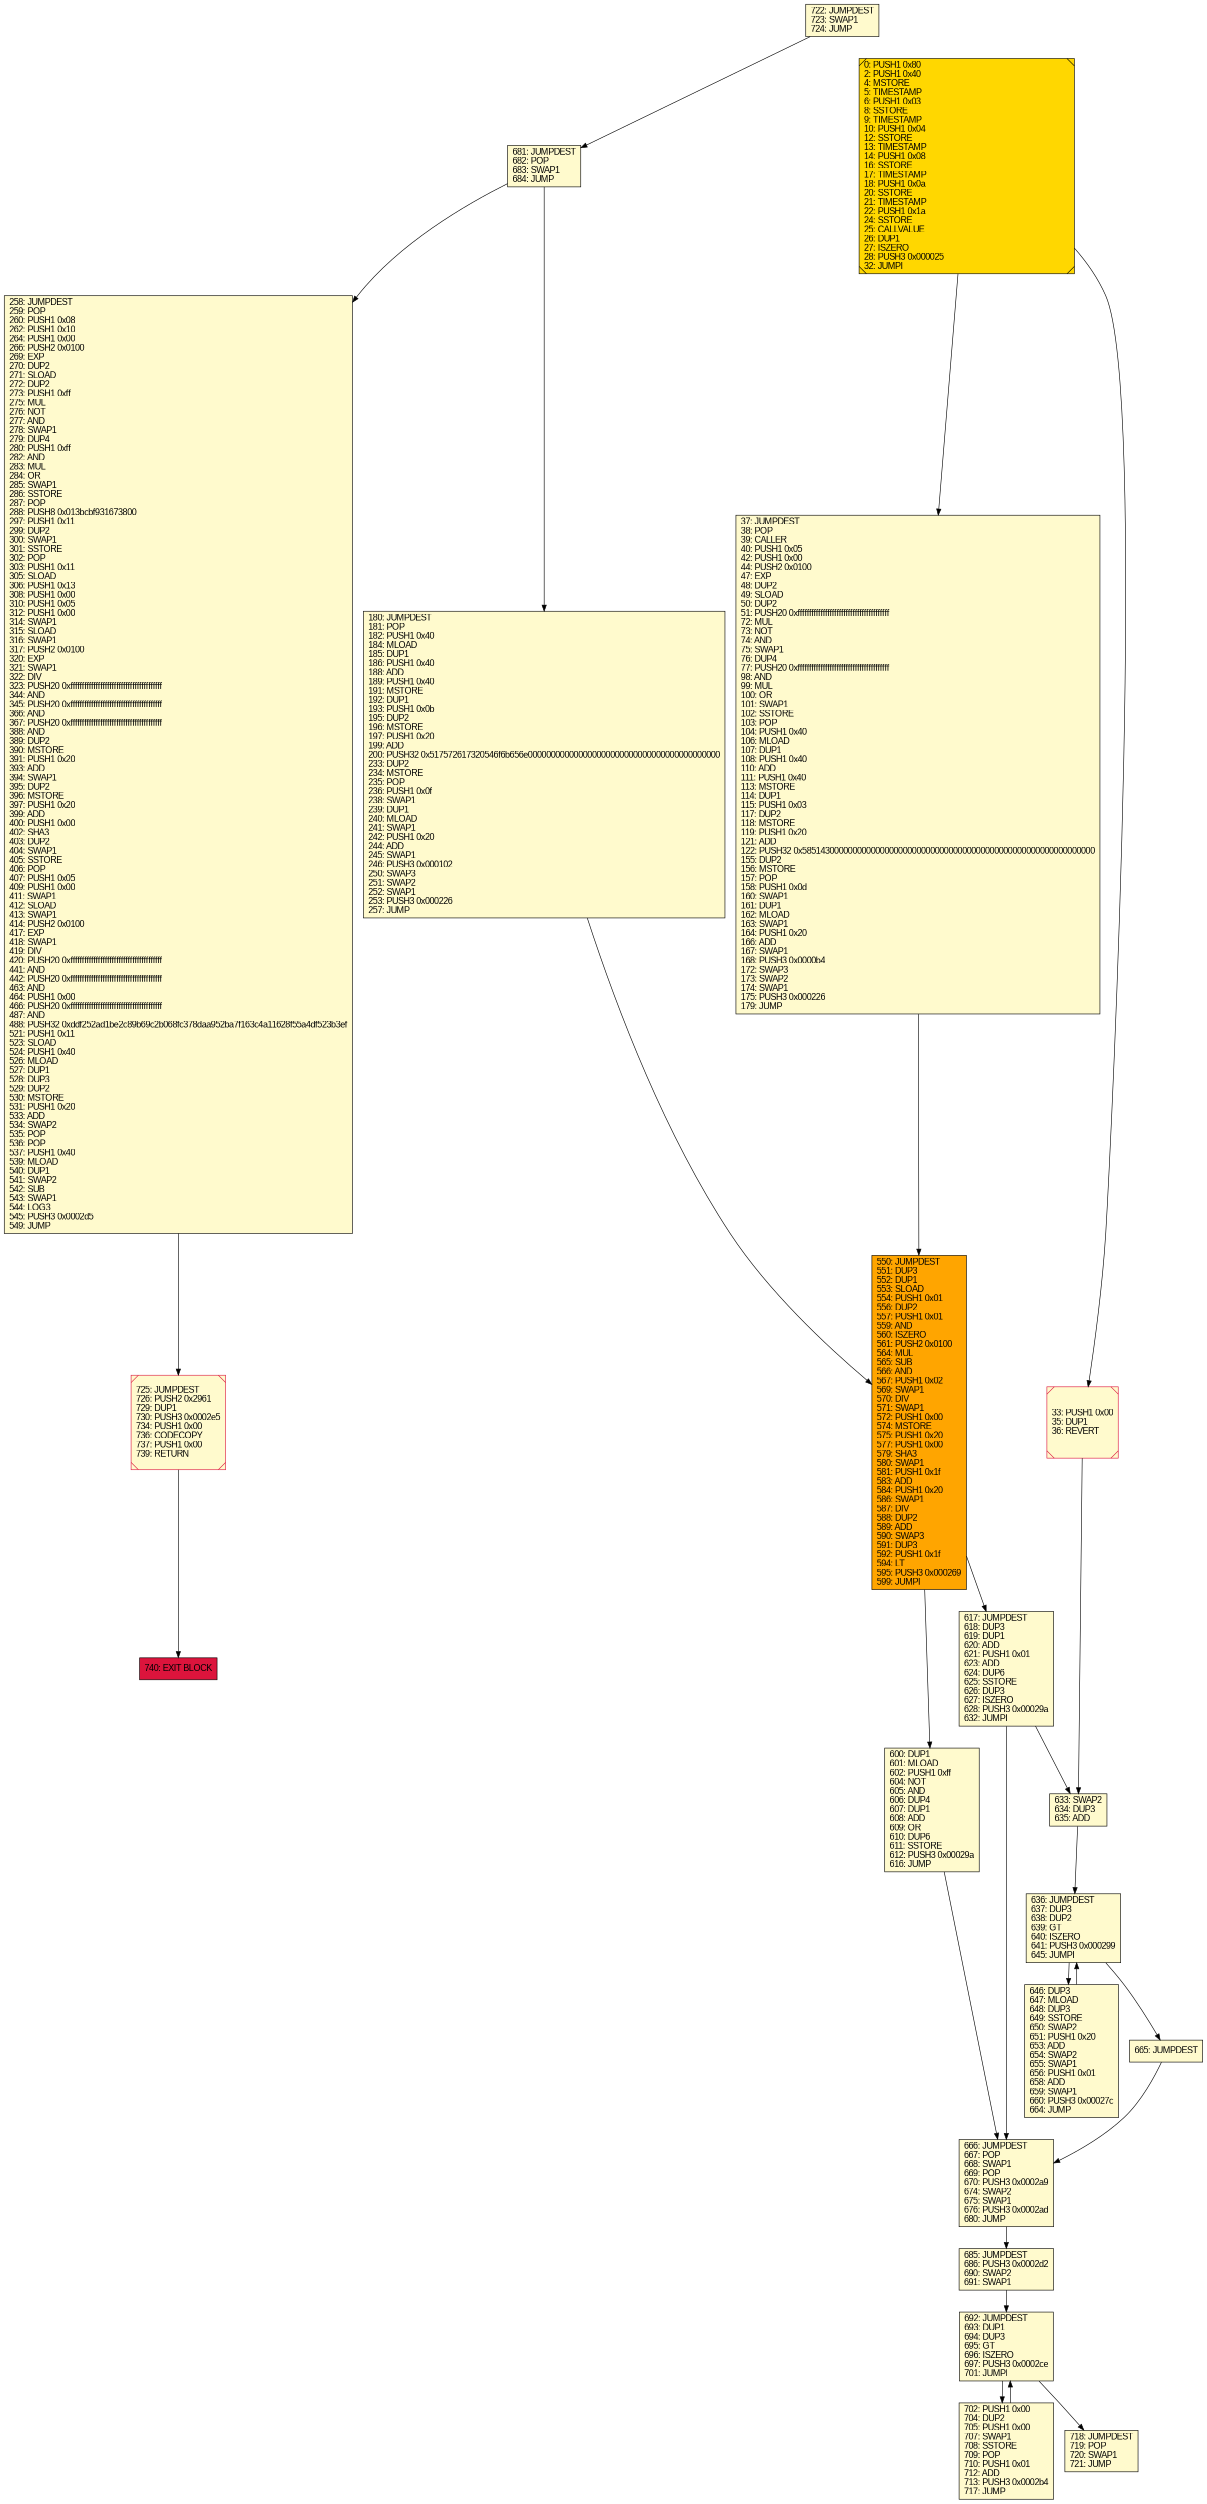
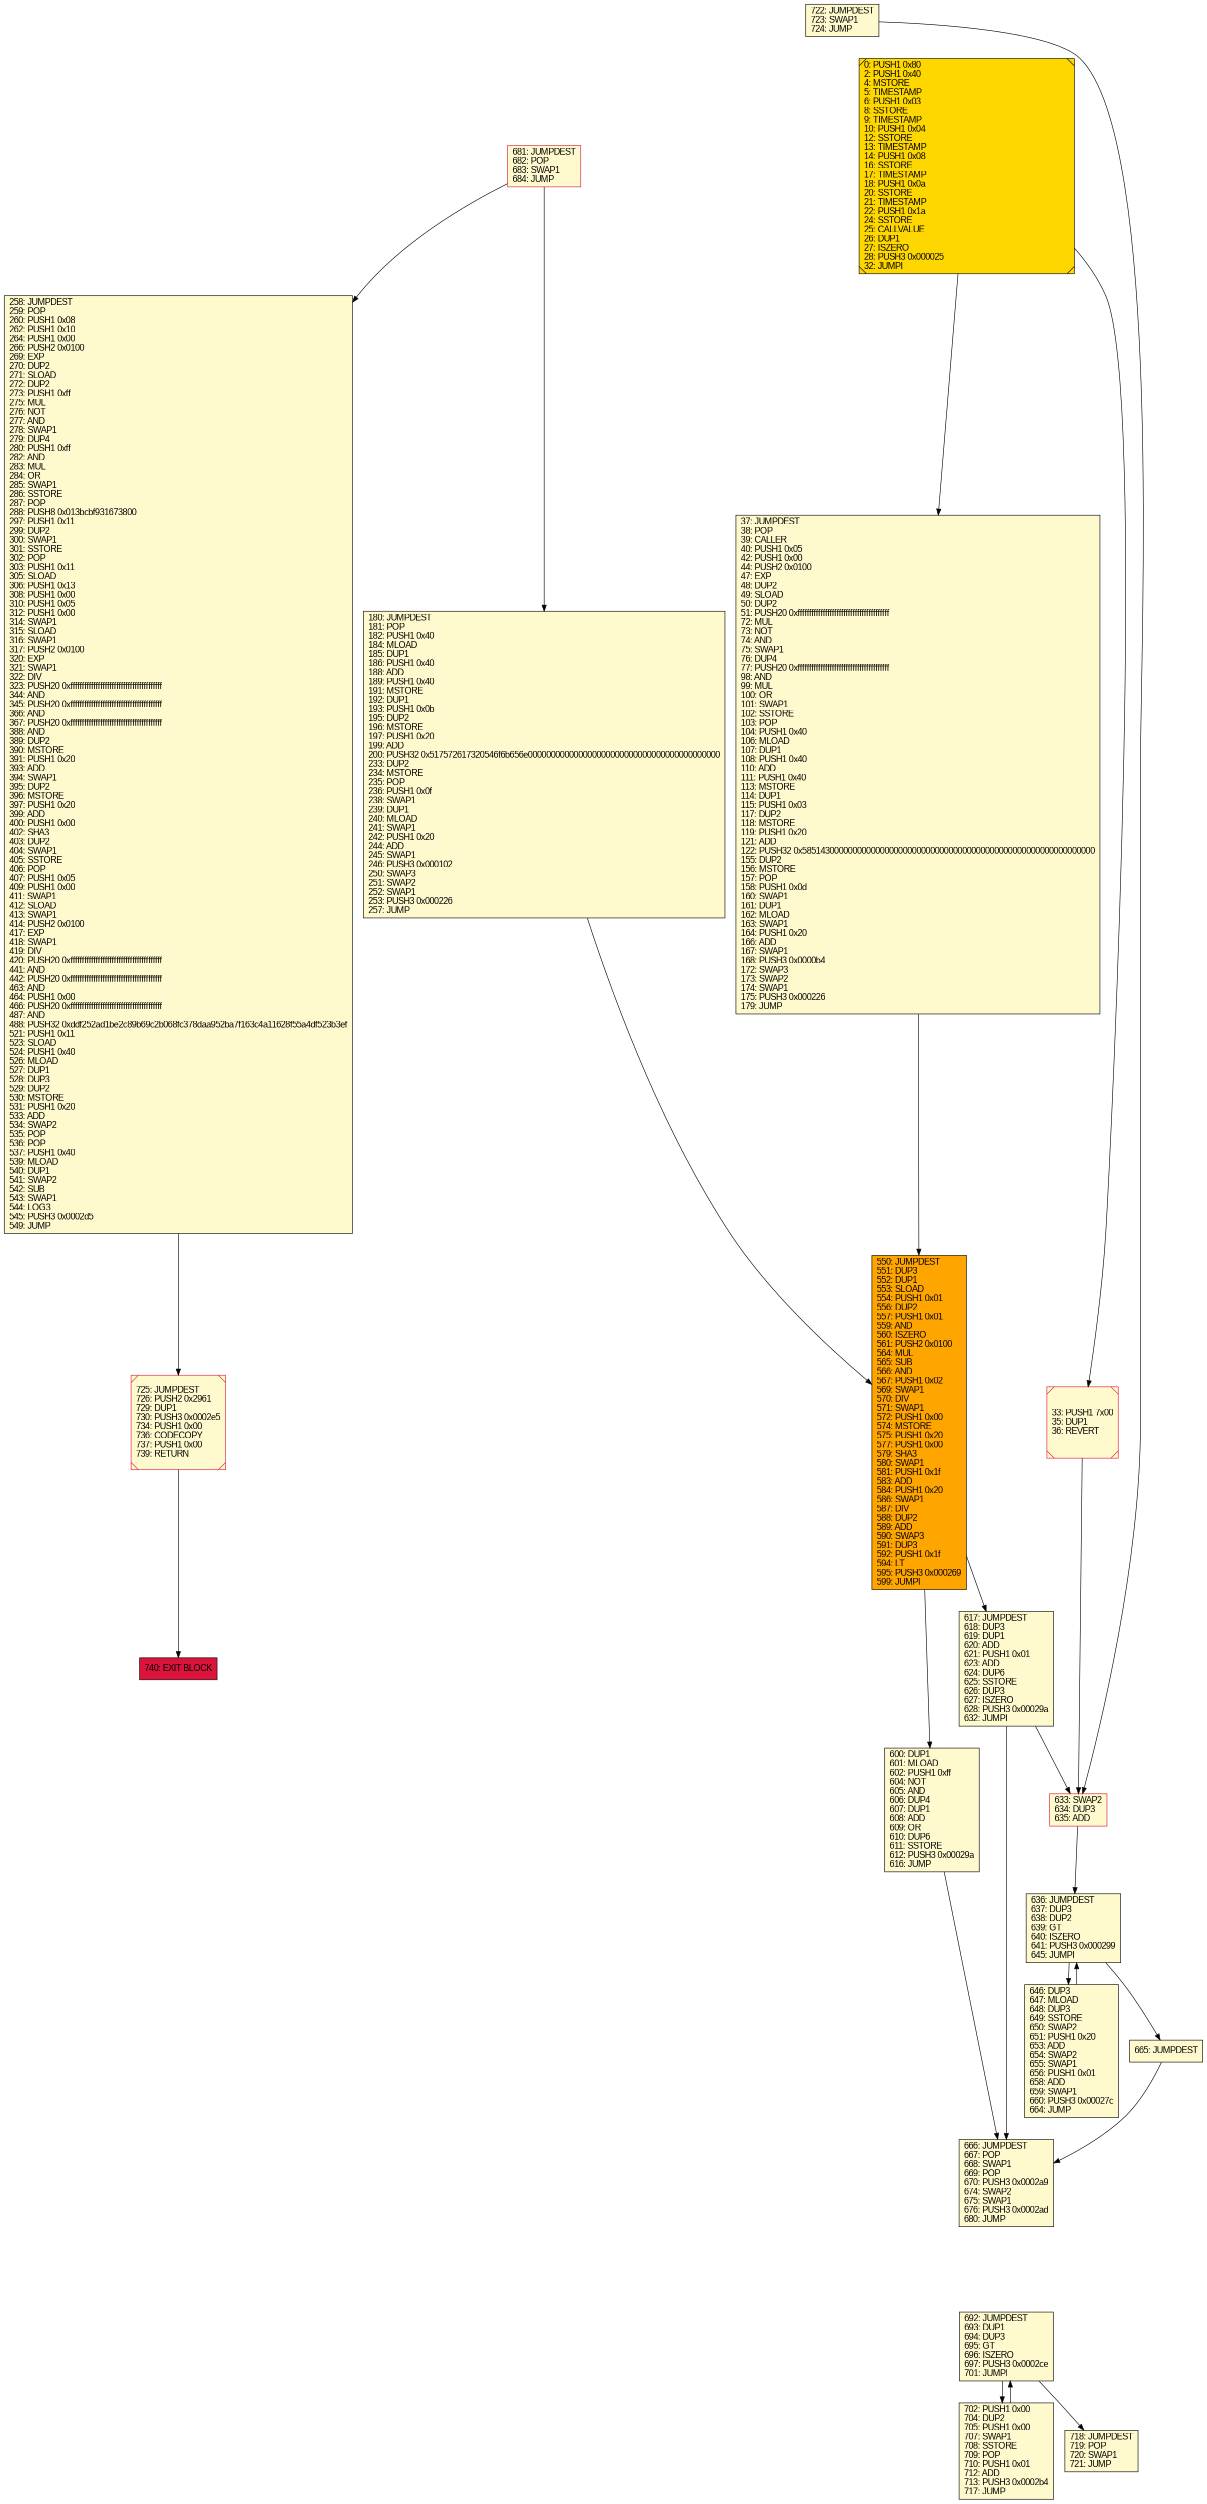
edge "722: JUMPDEST 723: SWAP1 724: JUMP" -> "681: JUMPDEST 682: POP 683: SWAP1 684: JUMP": now "722: JUMPDEST 723: SWAP1 724: JUMP" -> "633: SWAP2 634: DUP3 635: ADD"
node "681: JUMPDEST 682: POP 683: SWAP1 684: JUMP": color black -> crimson
node "33: PUSH1 0x00 35: DUP1 36: REVERT": label "33: PUSH1 0x00 35: DUP1 36: REVERT" -> "33: PUSH1 7x00 35: DUP1 36: REVERT"
node "633: SWAP2 634: DUP3 635: ADD": color black -> crimson
node "685: JUMPDEST 686: PUSH3 0x0002d2 690: SWAP2 691: SWAP1": removed
